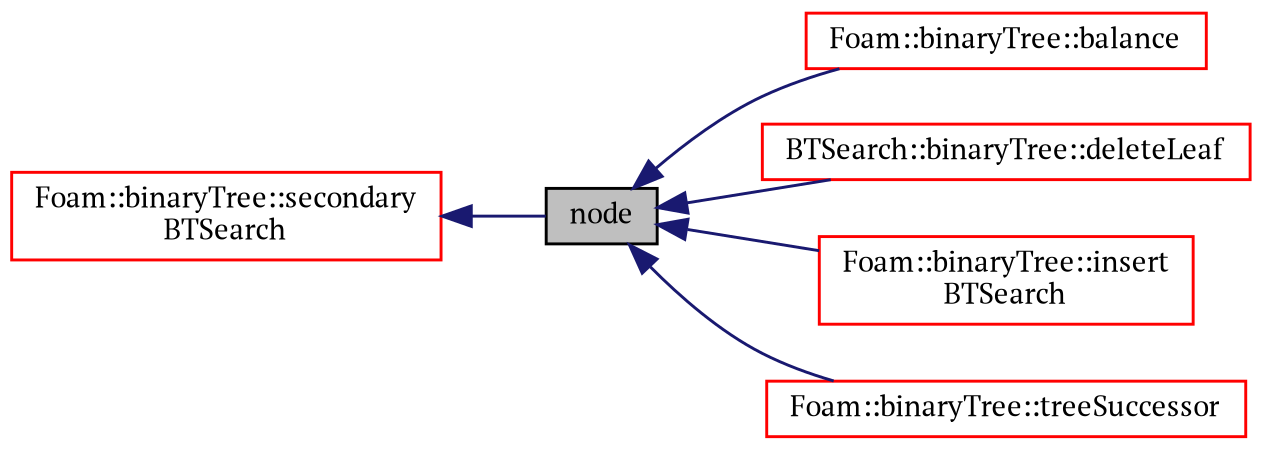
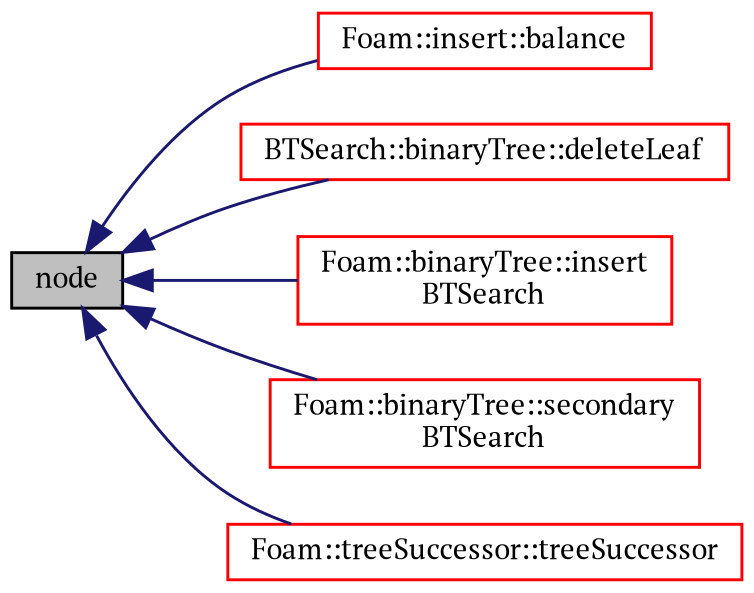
node "Foam::binaryTree::balance": label "Foam::binaryTree::balance" -> "Foam::insert::balance"
edge "node" -> "Foam::binaryTree::secondary BTSearch": reversed
node "Foam::binaryTree::treeSuccessor": label "Foam::binaryTree::treeSuccessor" -> "Foam::treeSuccessor::treeSuccessor"
